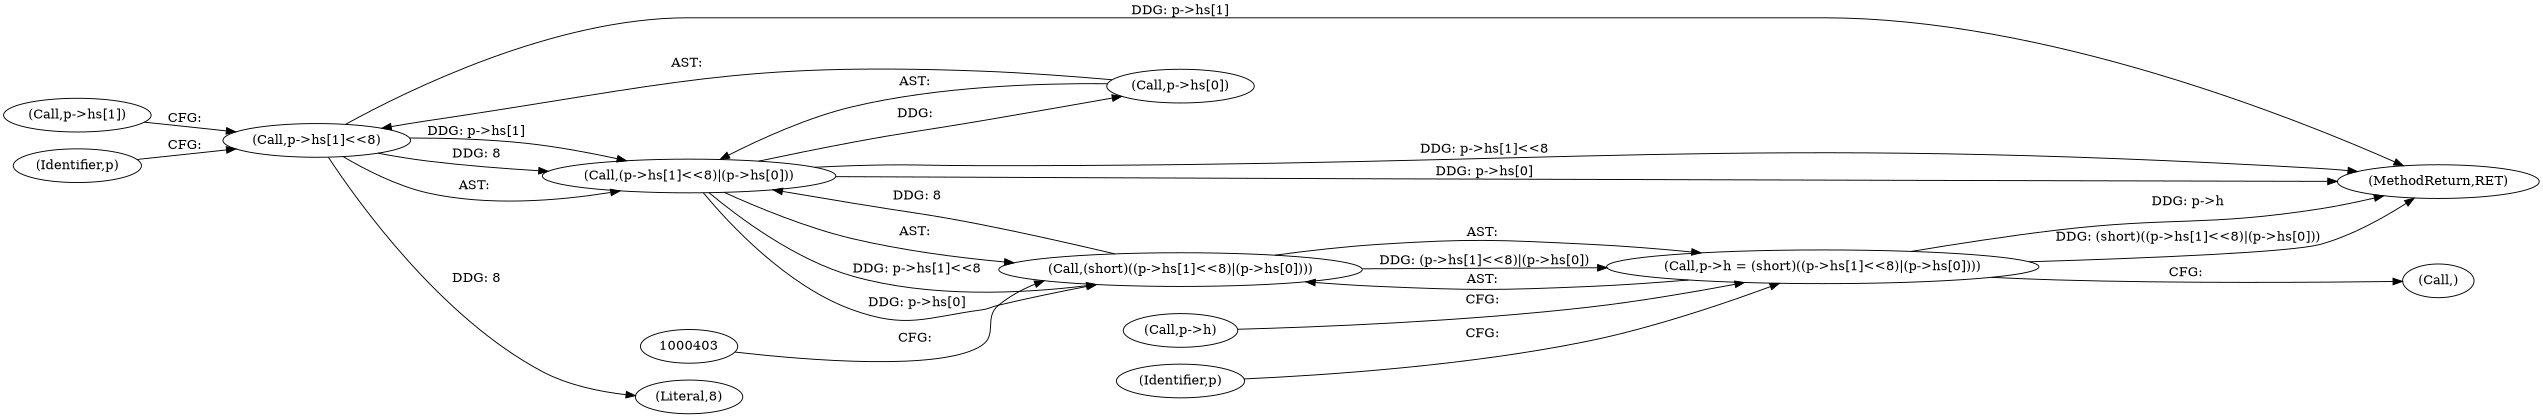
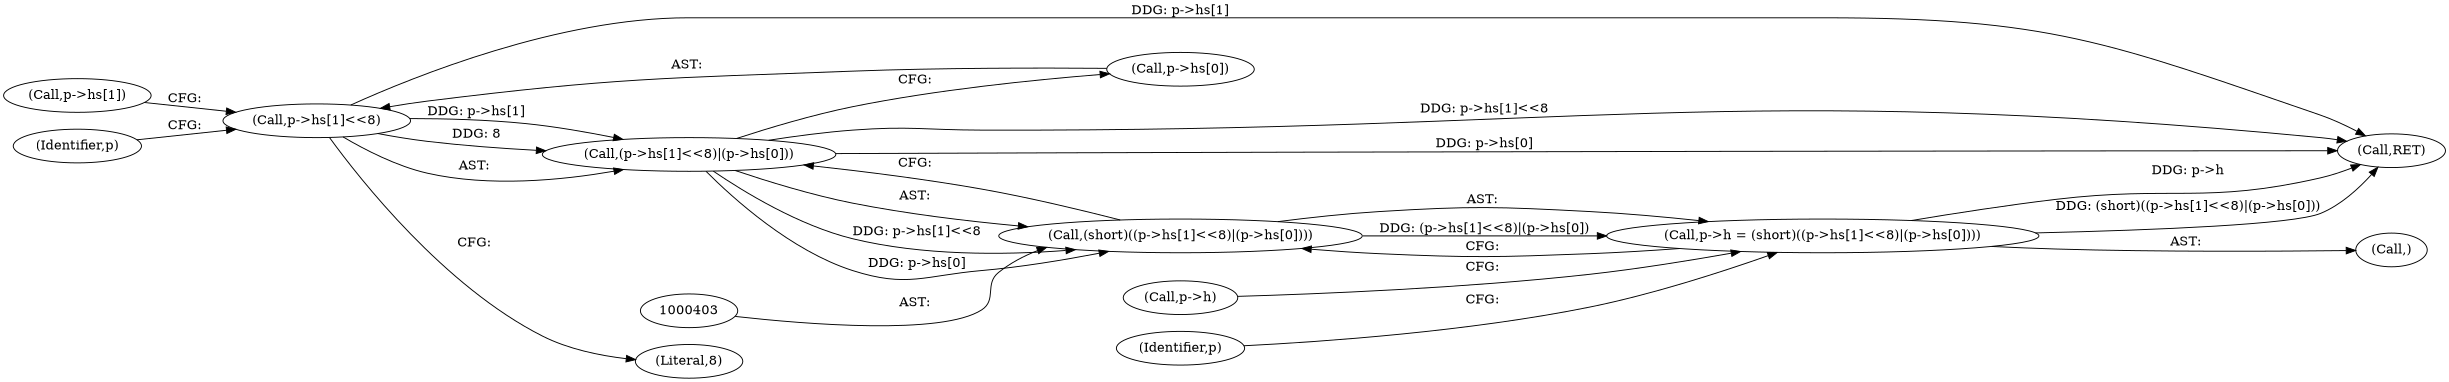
edge "(Call,p->hs[0])" -> "(Call,(p->hs[1]<<8)|(p->hs[0]))": removed, label "AST:"
edge "(Call,(p->hs[1]<<8)|(p->hs[0]))" -> "(Call,p->hs[0])": label "DDG: " -> "CFG: "
node "(MethodReturn,RET)": label "(MethodReturn,RET)" -> "(Call,RET)"
edge "(Call,(short)((p->hs[1]<<8)|(p->hs[0])))" -> "(Call,(p->hs[1]<<8)|(p->hs[0]))": label "DDG: 8" -> "CFG: "
edge "(Call,p->h = (short)((p->hs[1]<<8)|(p->hs[0])))" -> "(Call,)": label "CFG: " -> "AST: "
edge "(Call,p->hs[1]<<8)" -> "(Literal,8)": label "DDG: 8" -> "CFG: "
edge "(Call,p->h = (short)((p->hs[1]<<8)|(p->hs[0])))" -> "(Call,(short)((p->hs[1]<<8)|(p->hs[0])))": label "AST: " -> "CFG: "
edge "1000403" -> "(Call,(short)((p->hs[1]<<8)|(p->hs[0])))": label "CFG: " -> "AST: "
